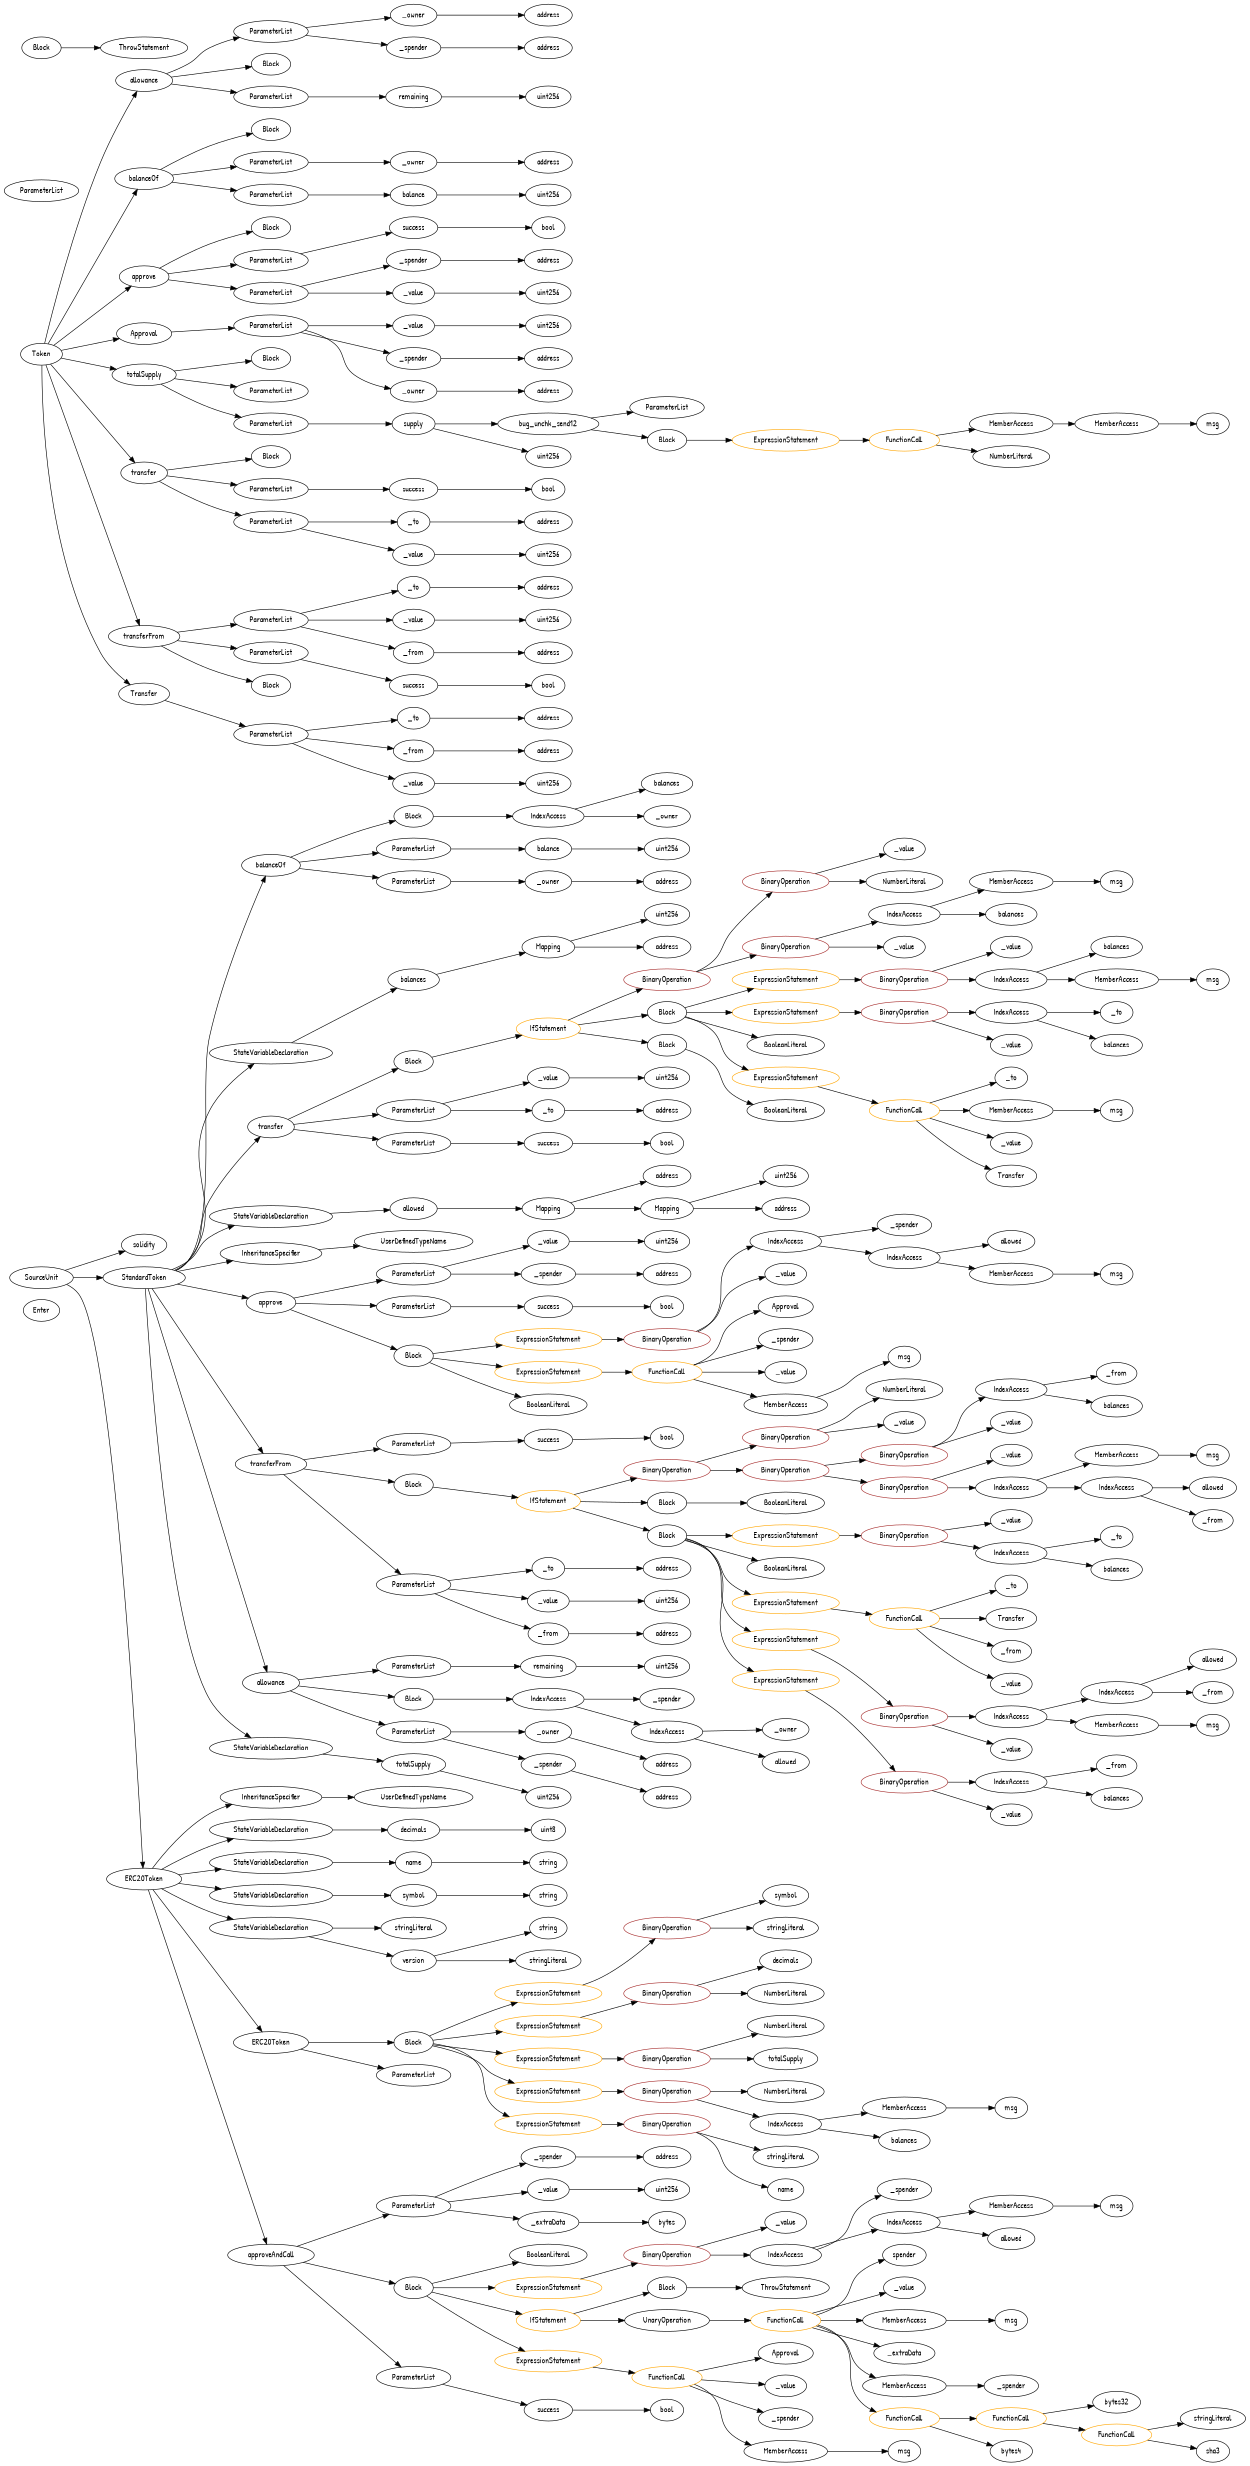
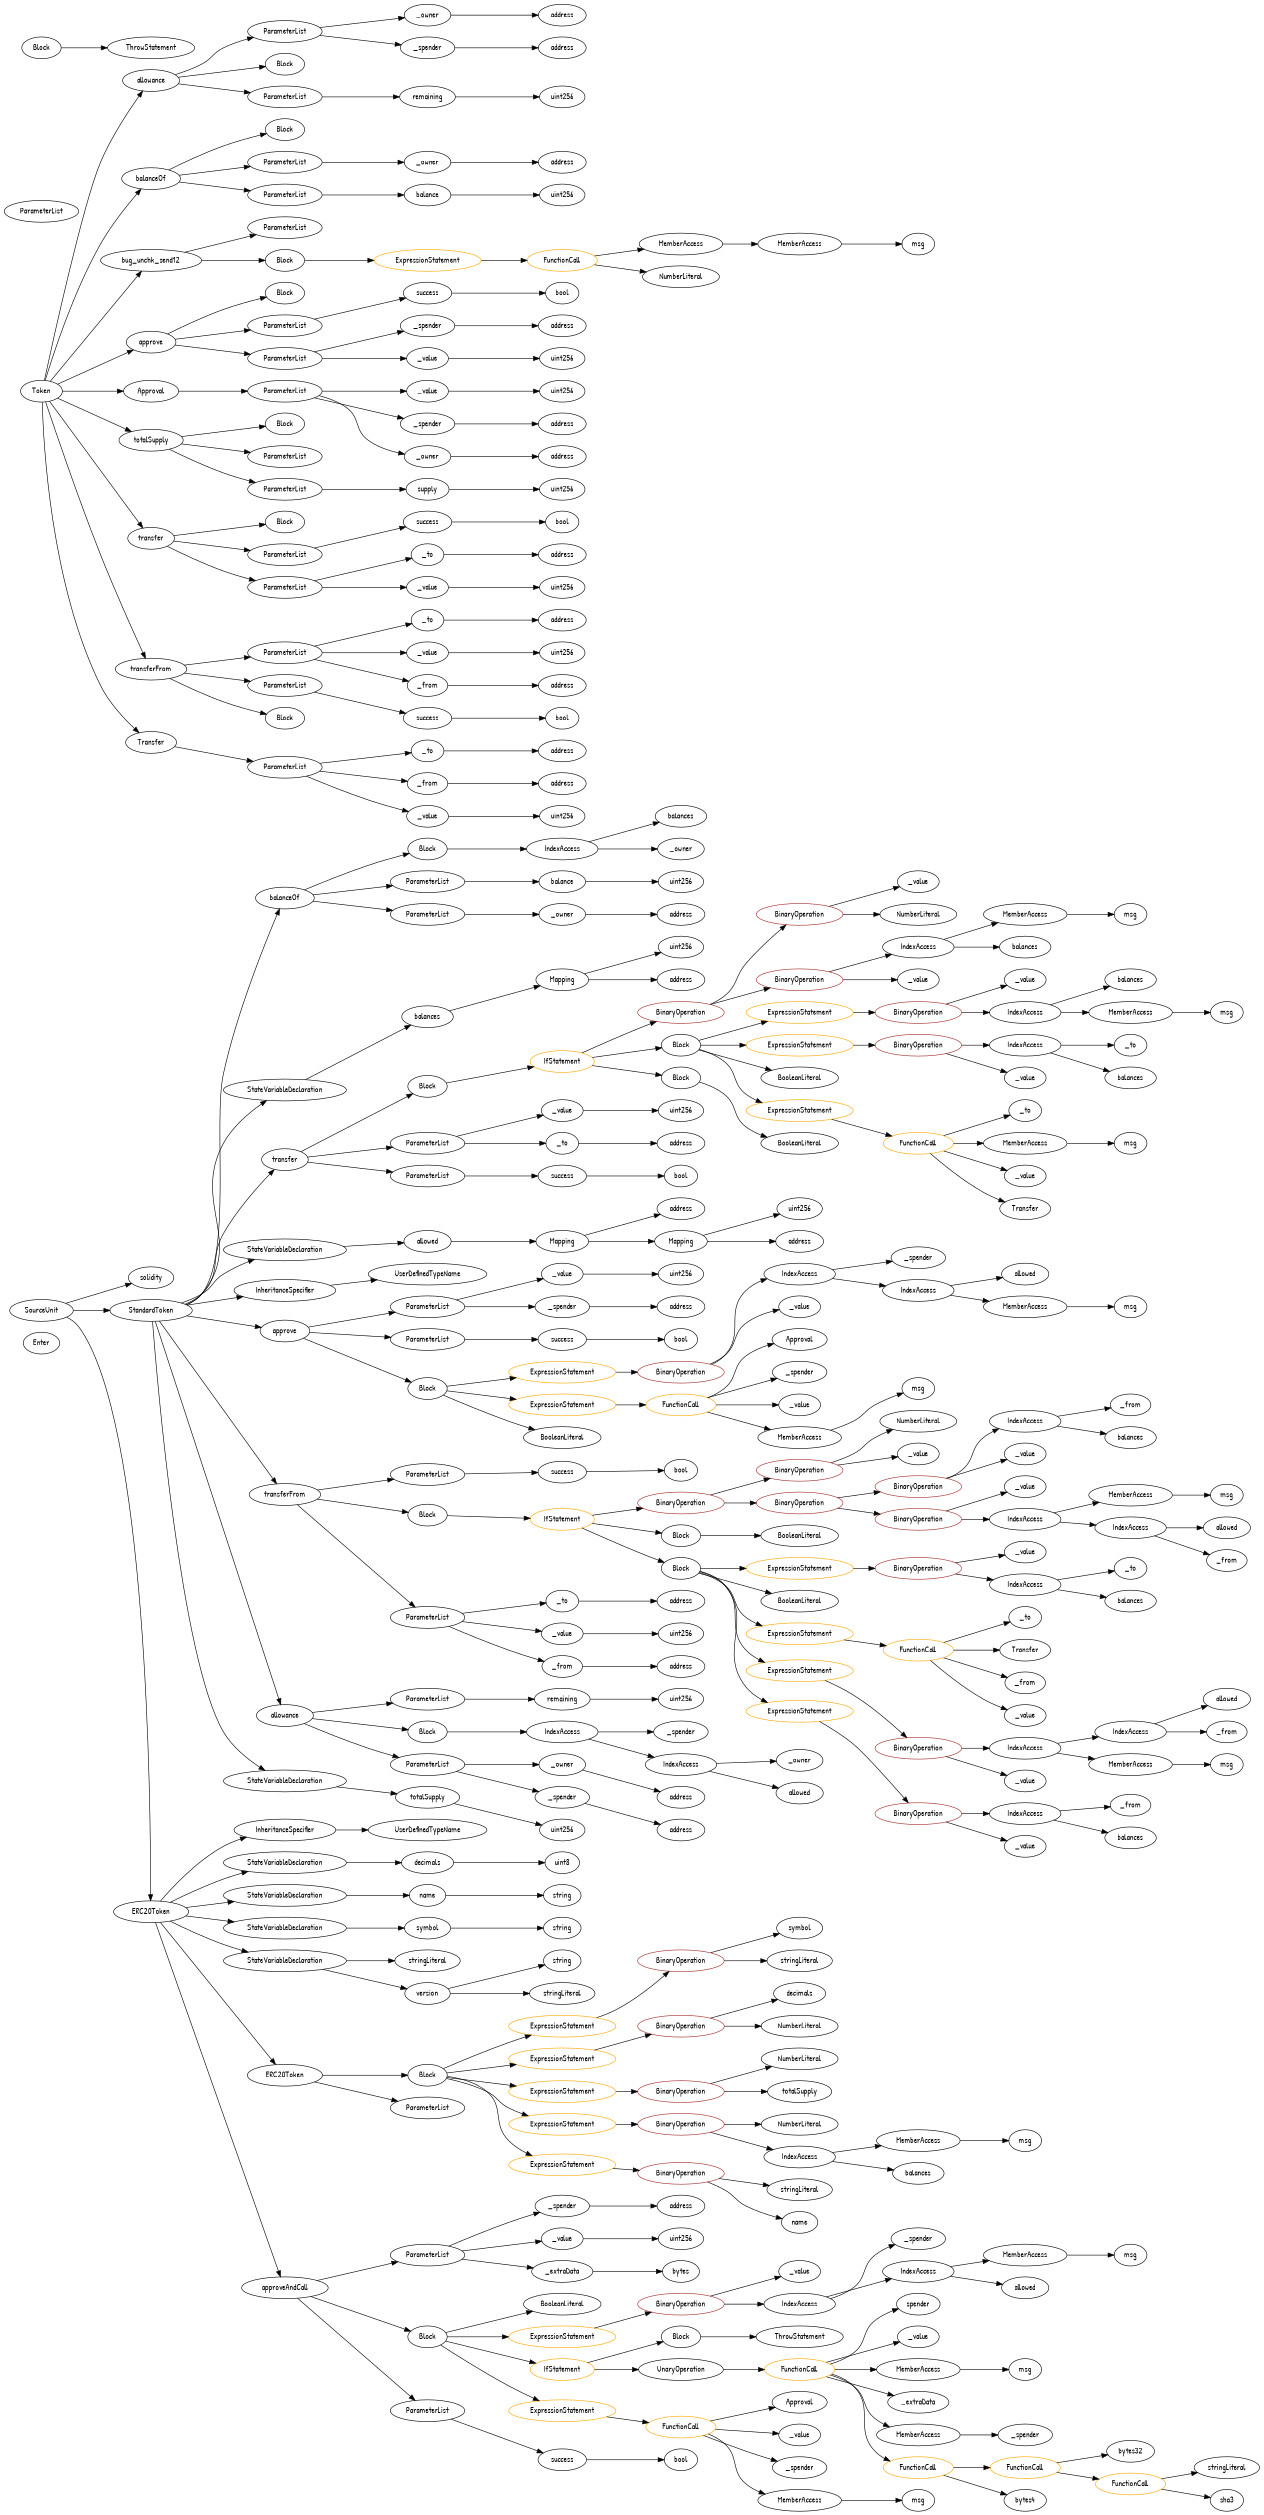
edge "supply" -> "bug_unchk_send12": now "Token" -> "bug_unchk_send12"
